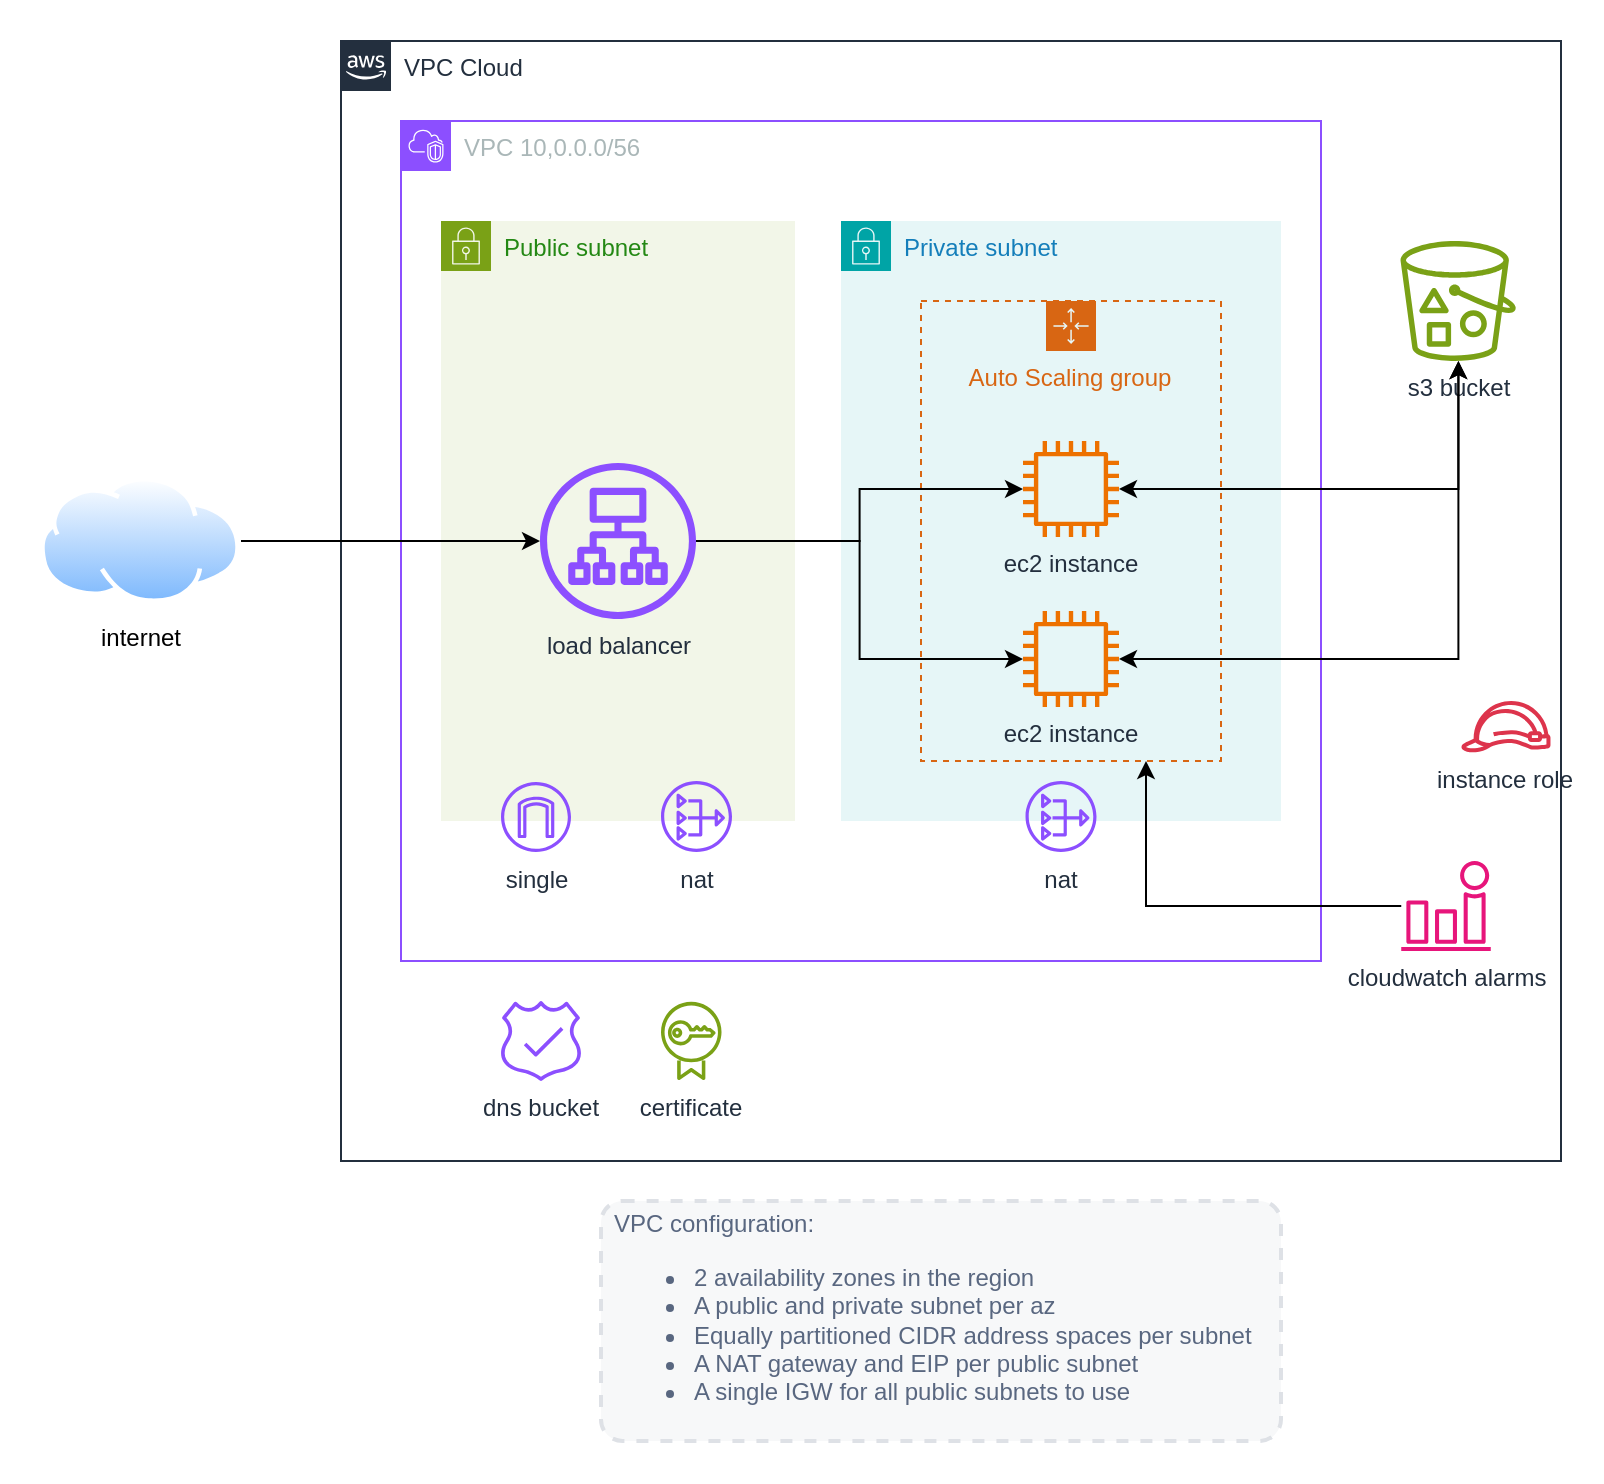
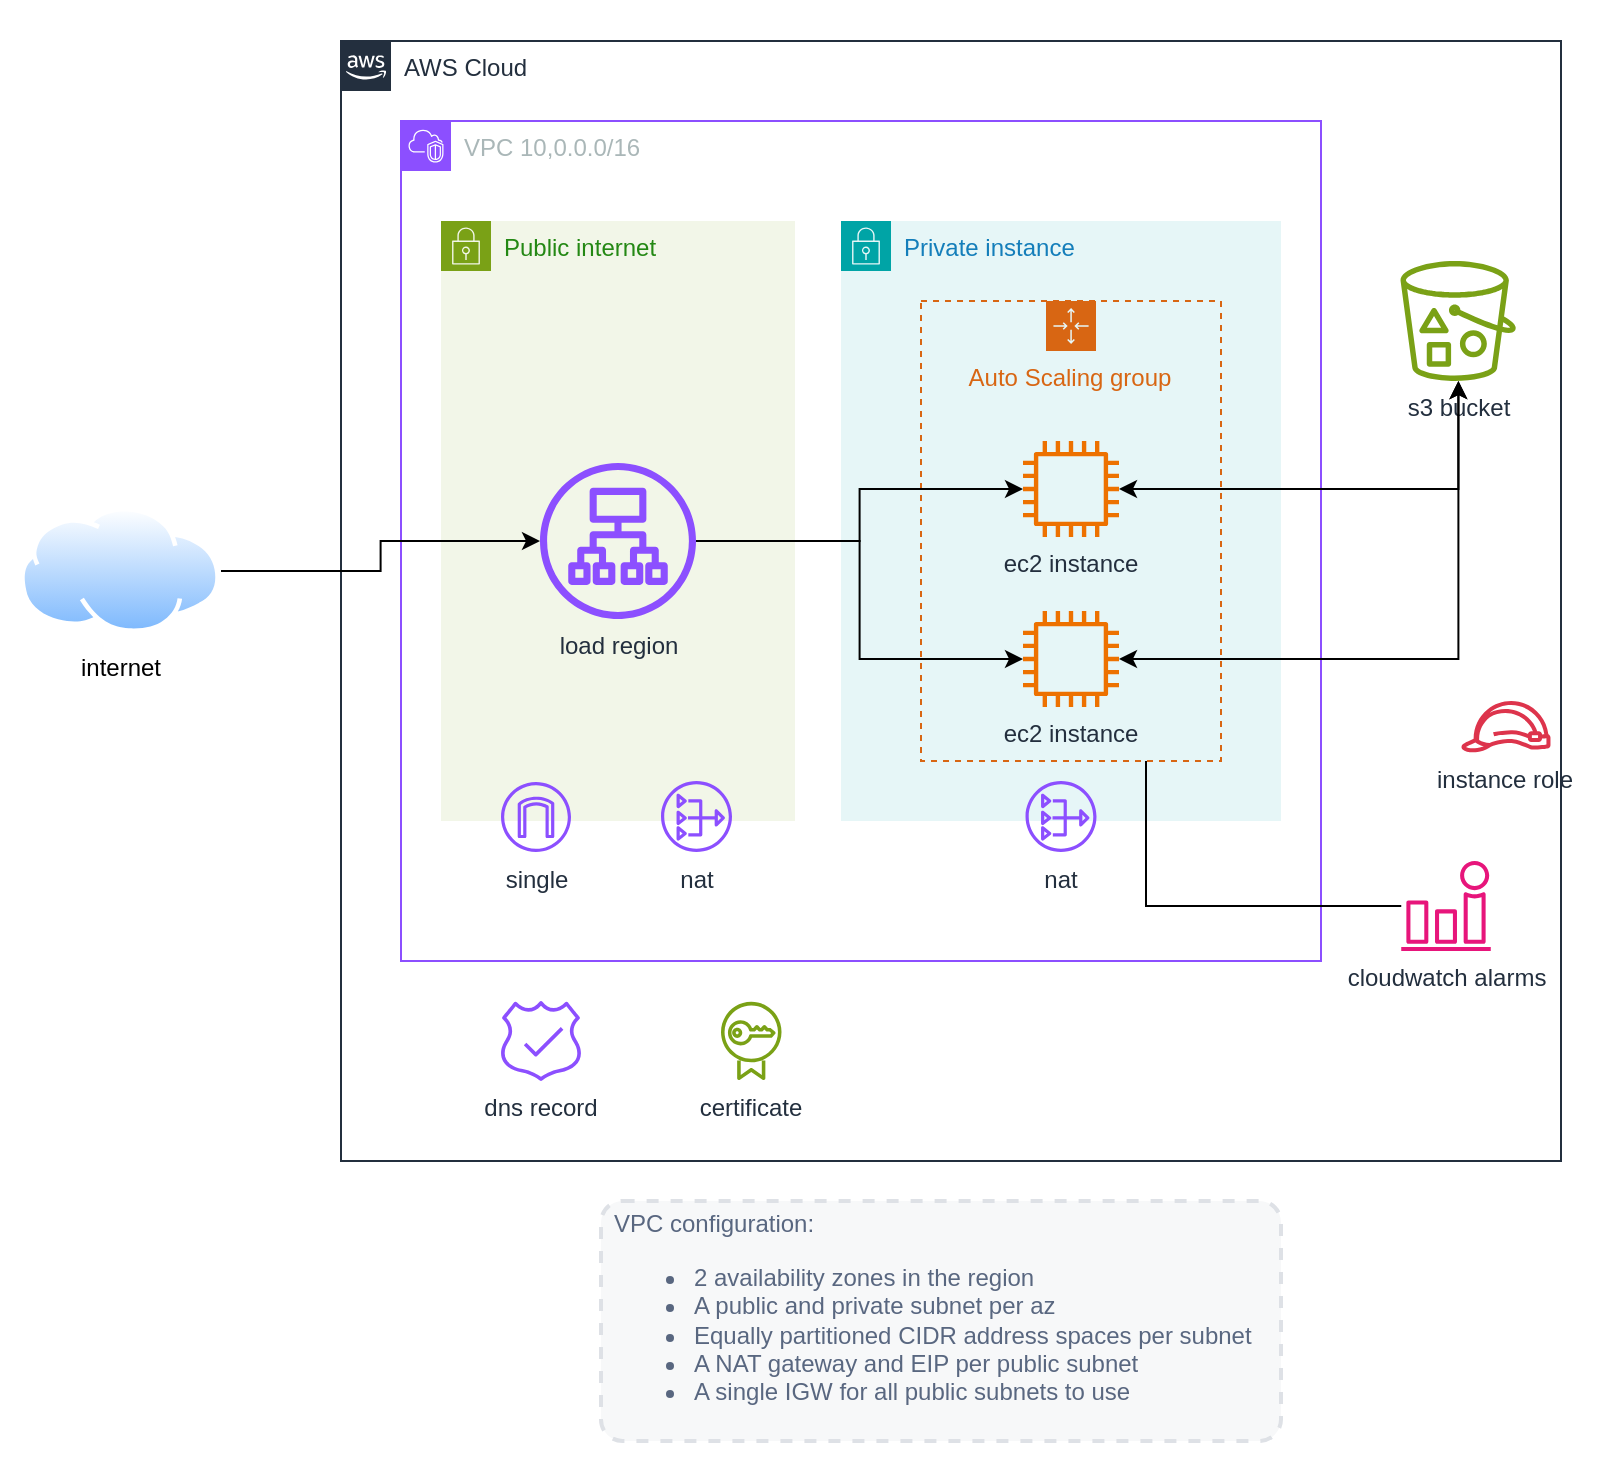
node "VPC Cloud": label "VPC Cloud" -> "AWS Cloud"
node "VPC 10,0.0.0/56": label "VPC 10,0.0.0/56" -> "VPC 10,0.0.0/16"
node "Public subnet": label "Public subnet" -> "Public internet"
node "Private subnet": label "Private subnet" -> "Private instance"
node "s3 bucket": moved (1458, 301) -> (1458, 321)
node "internet": moved (141, 541) -> (121, 571)
node "load balancer": label "load balancer" -> "load region"
edge "cloudwatch alarms" -> "Auto Scaling group": arrowhead classic -> none
node "certificate": moved (691, 1041) -> (751, 1041)
node "dns bucket": label "dns bucket" -> "dns record"
